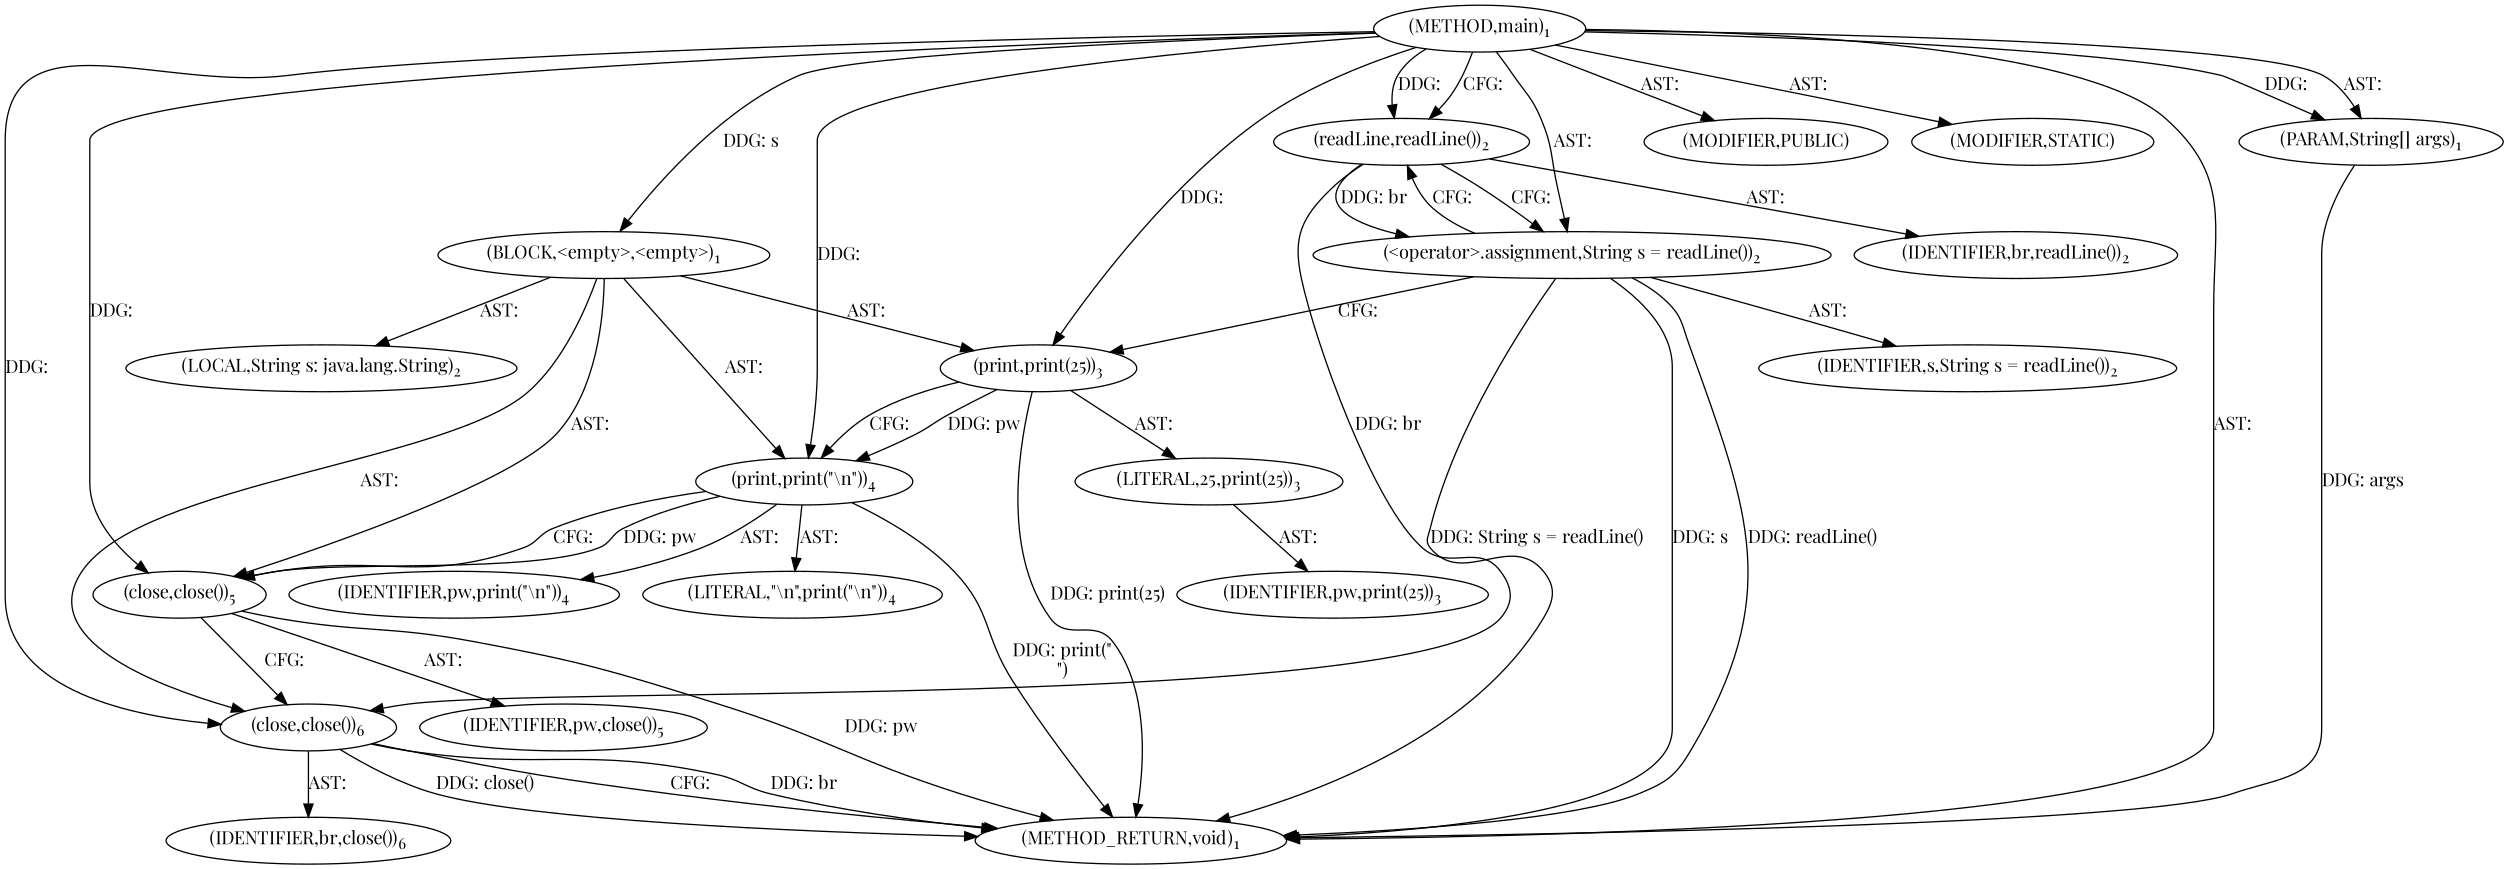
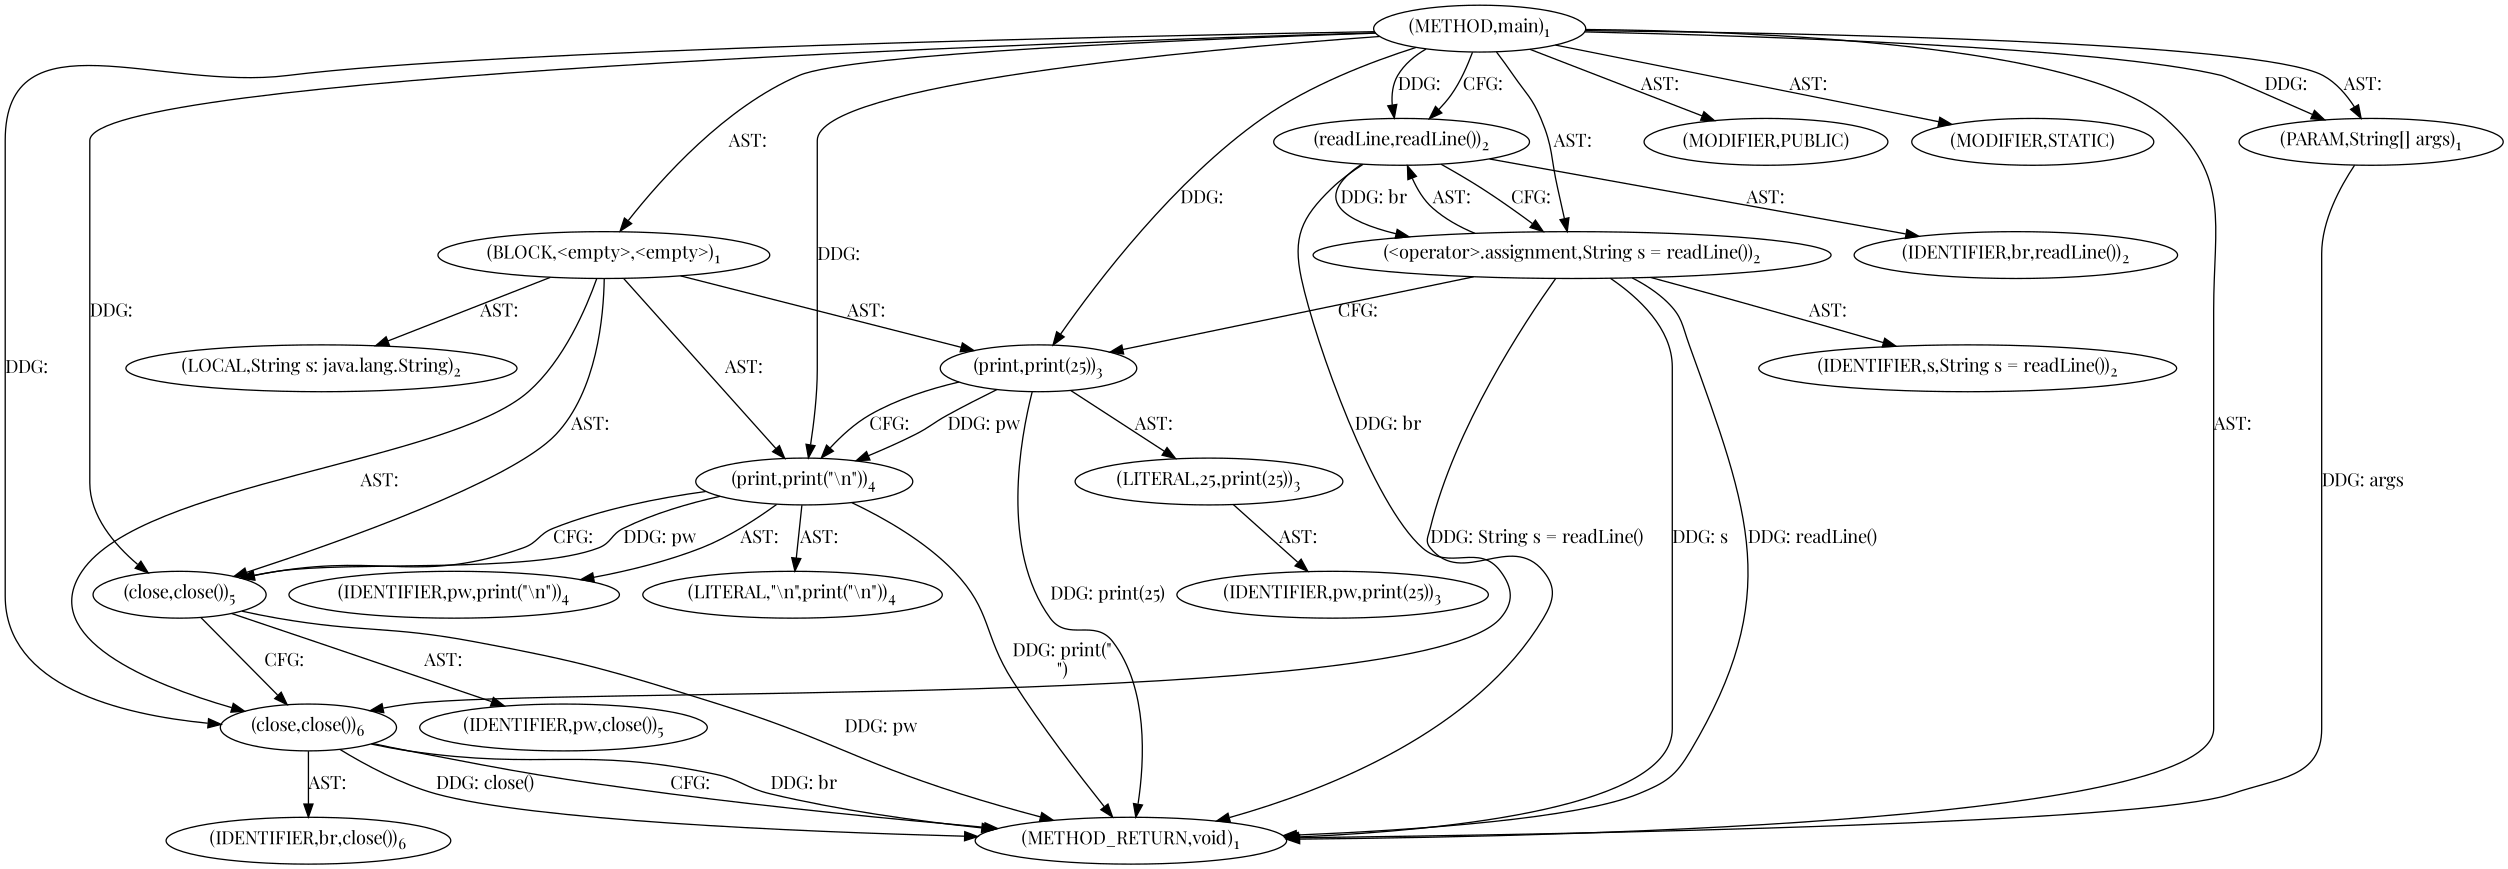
edge "(METHOD,main)" -> "(BLOCK,<empty>,<empty>)": label "DDG: s" -> "AST: "
edge "(<operator>.assignment,String s = readLine())" -> "(readLine,readLine())": label "CFG: " -> "AST: "
